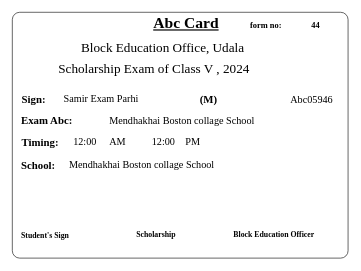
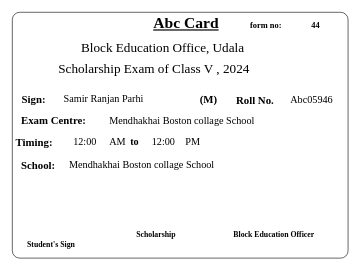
node "Samir Exam Parhi": label "Samir Exam Parhi" -> "Samir Ranjan Parhi"
node "Roll No.": added
node "Exam Abc:": label "Exam Abc:" -> "Exam Centre:"
node "Timing:": moved (47, 143) -> (41, 143)
node "to": added
node "Student's Sign": moved (61, 236) -> (67, 245)
